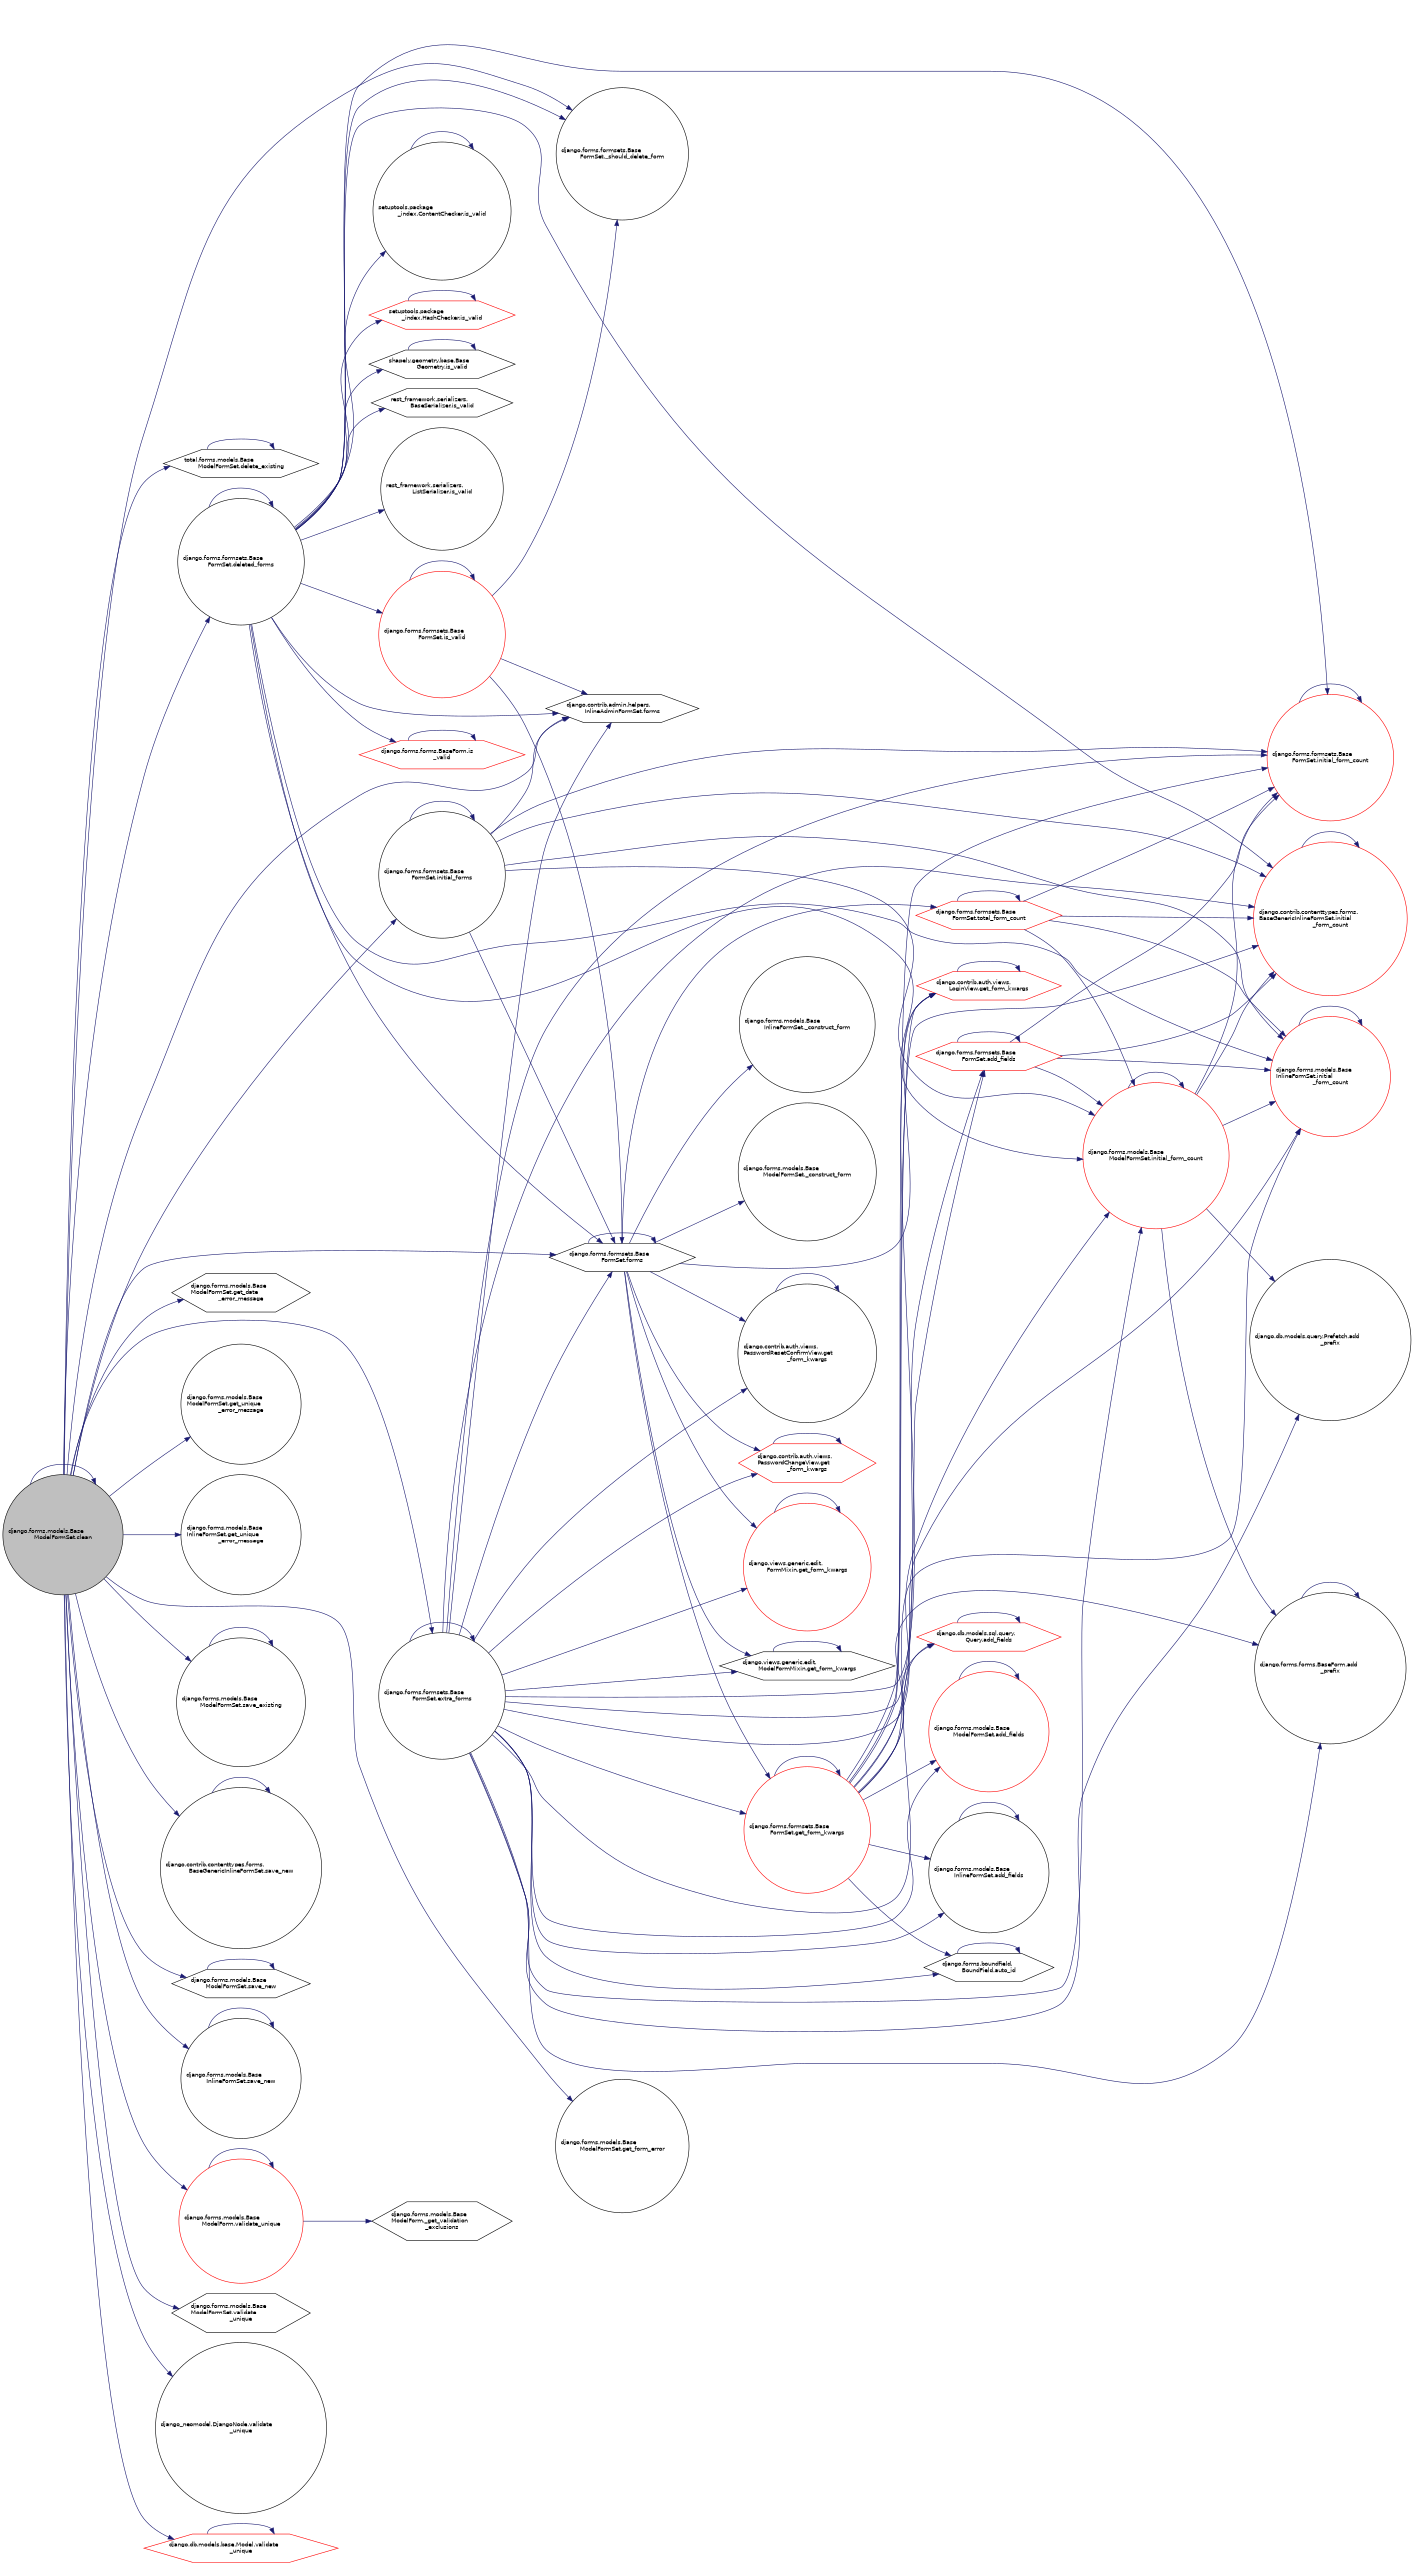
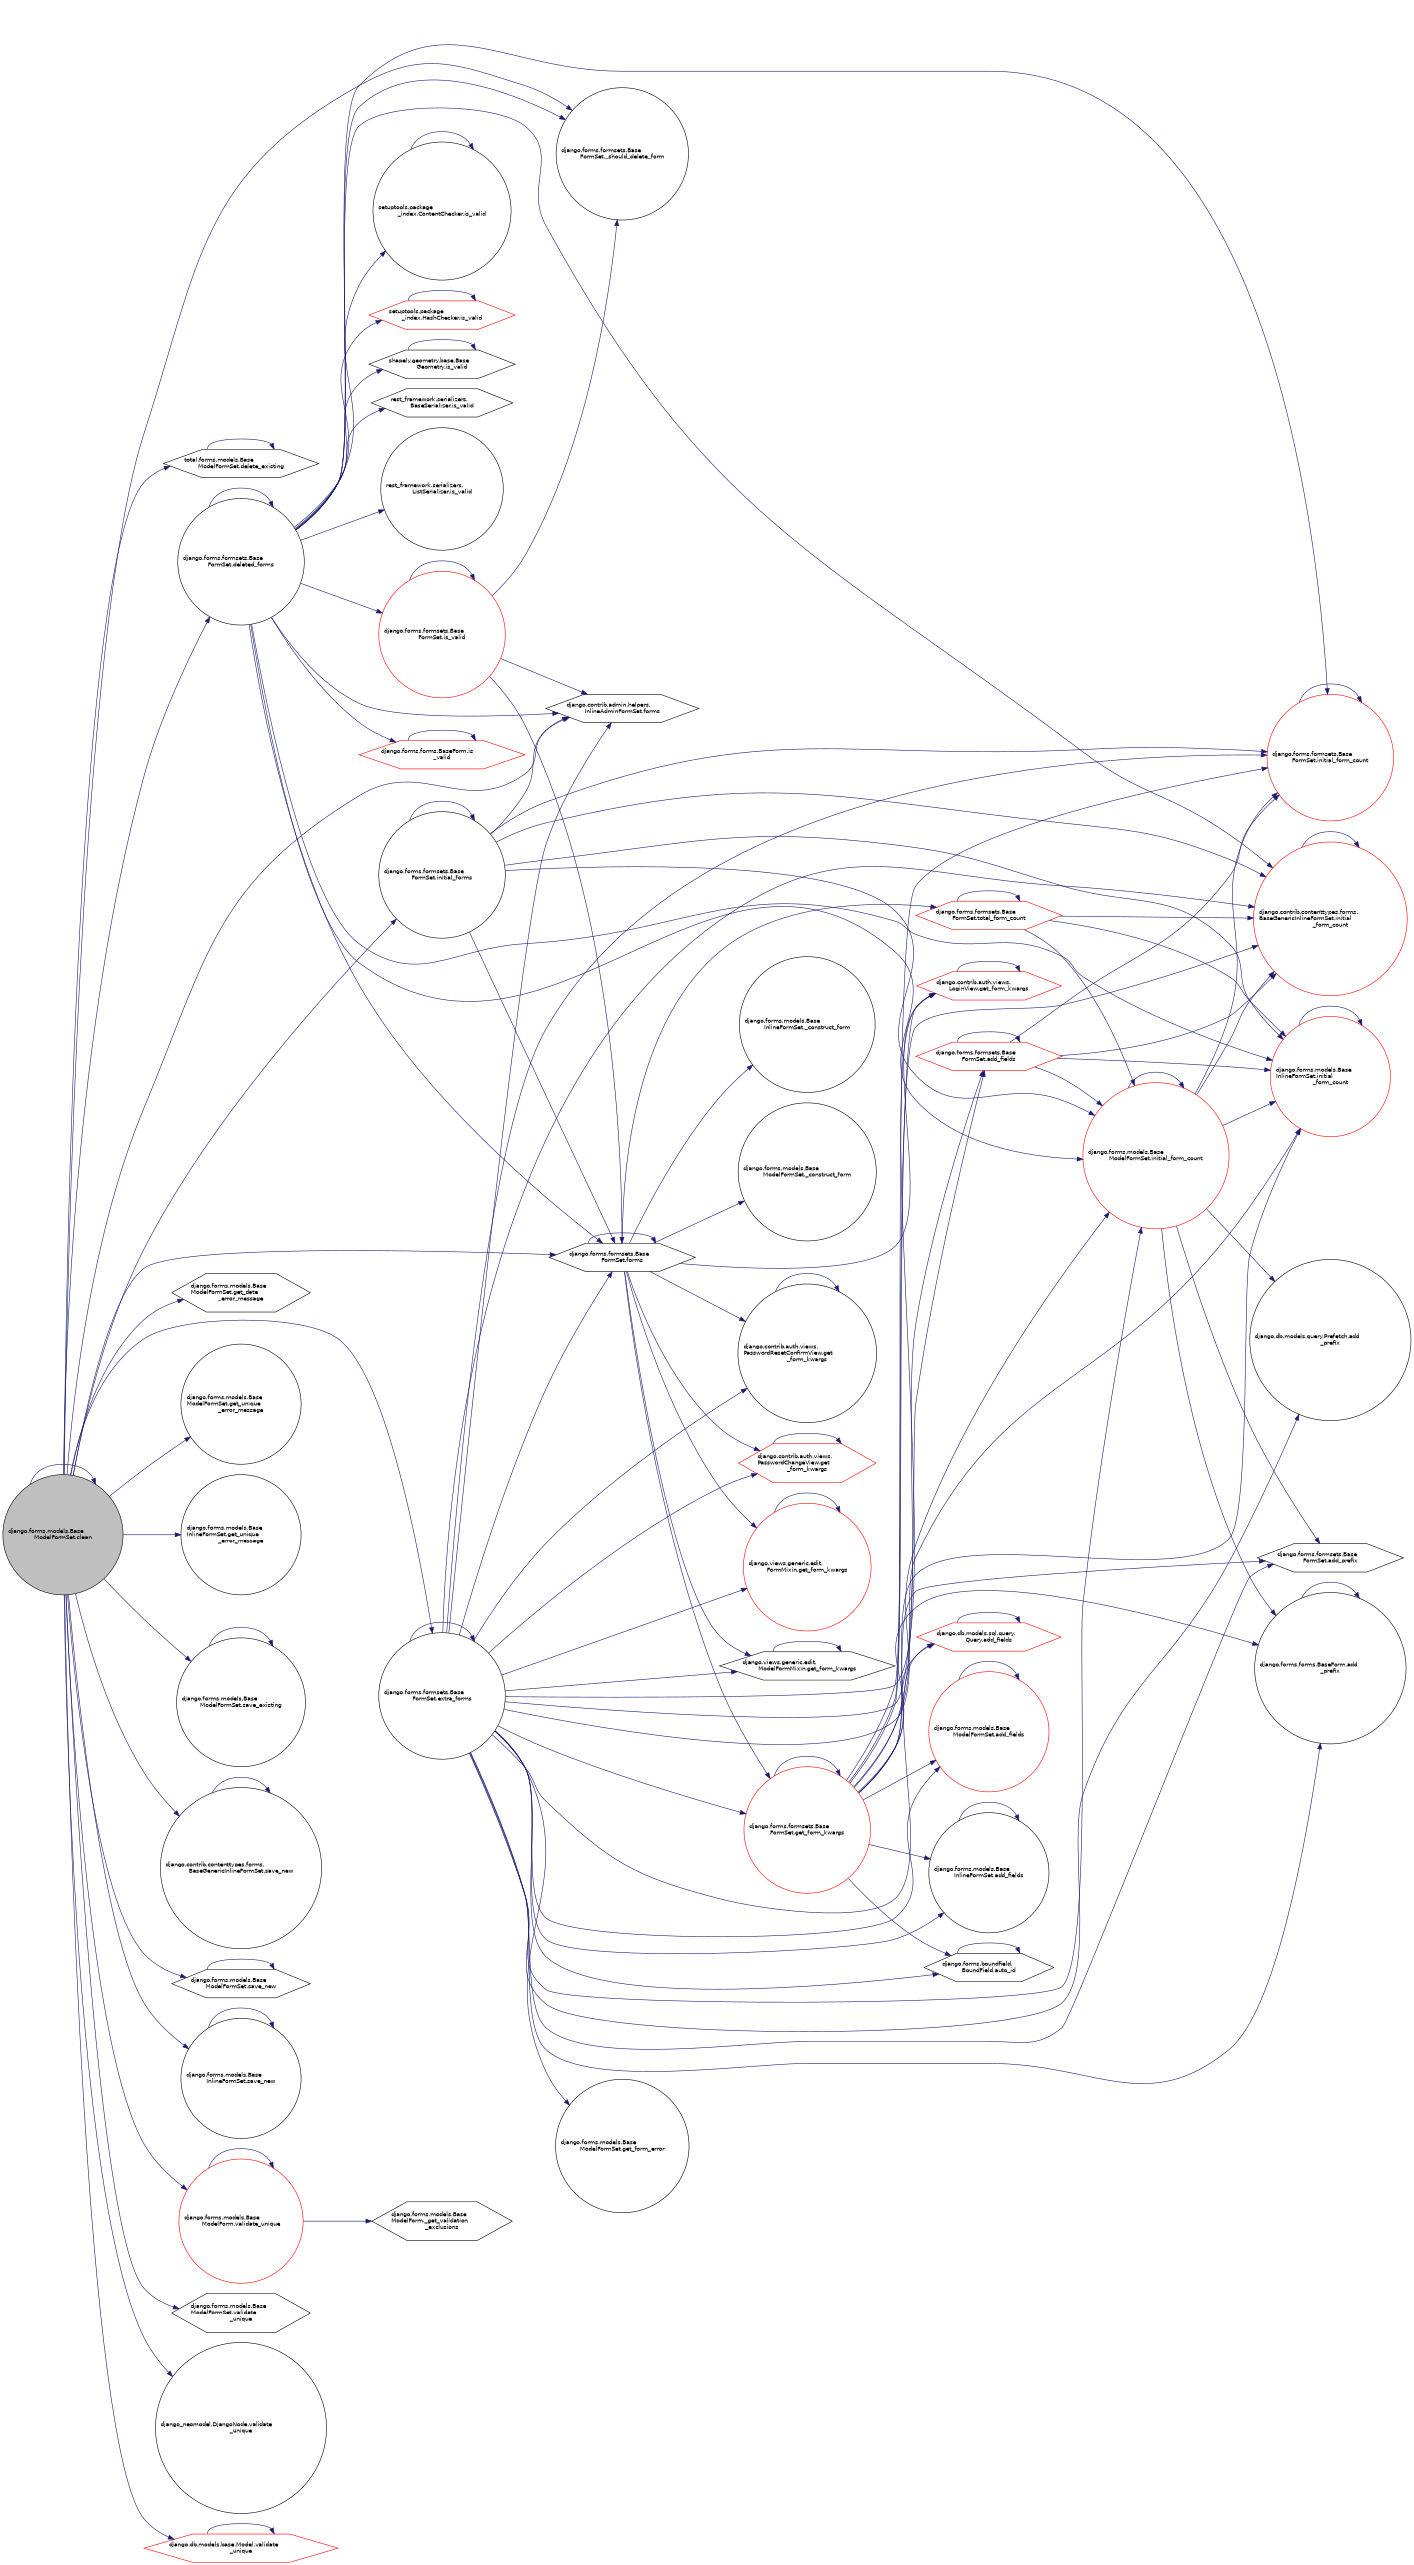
edge "django.forms.formsets.Base FormSet.total_form_count" -> "django.forms.formsets.Base FormSet.initial_form_count": removed
node "django.forms.formsets.Base FormSet.add_prefix": added
edge "django.forms.models.Base ModelFormSet.clean" -> "django.forms.models.Base ModelFormSet.get_form_error": now "django.forms.formsets.Base FormSet.extra_forms" -> "django.forms.models.Base ModelFormSet.get_form_error"
